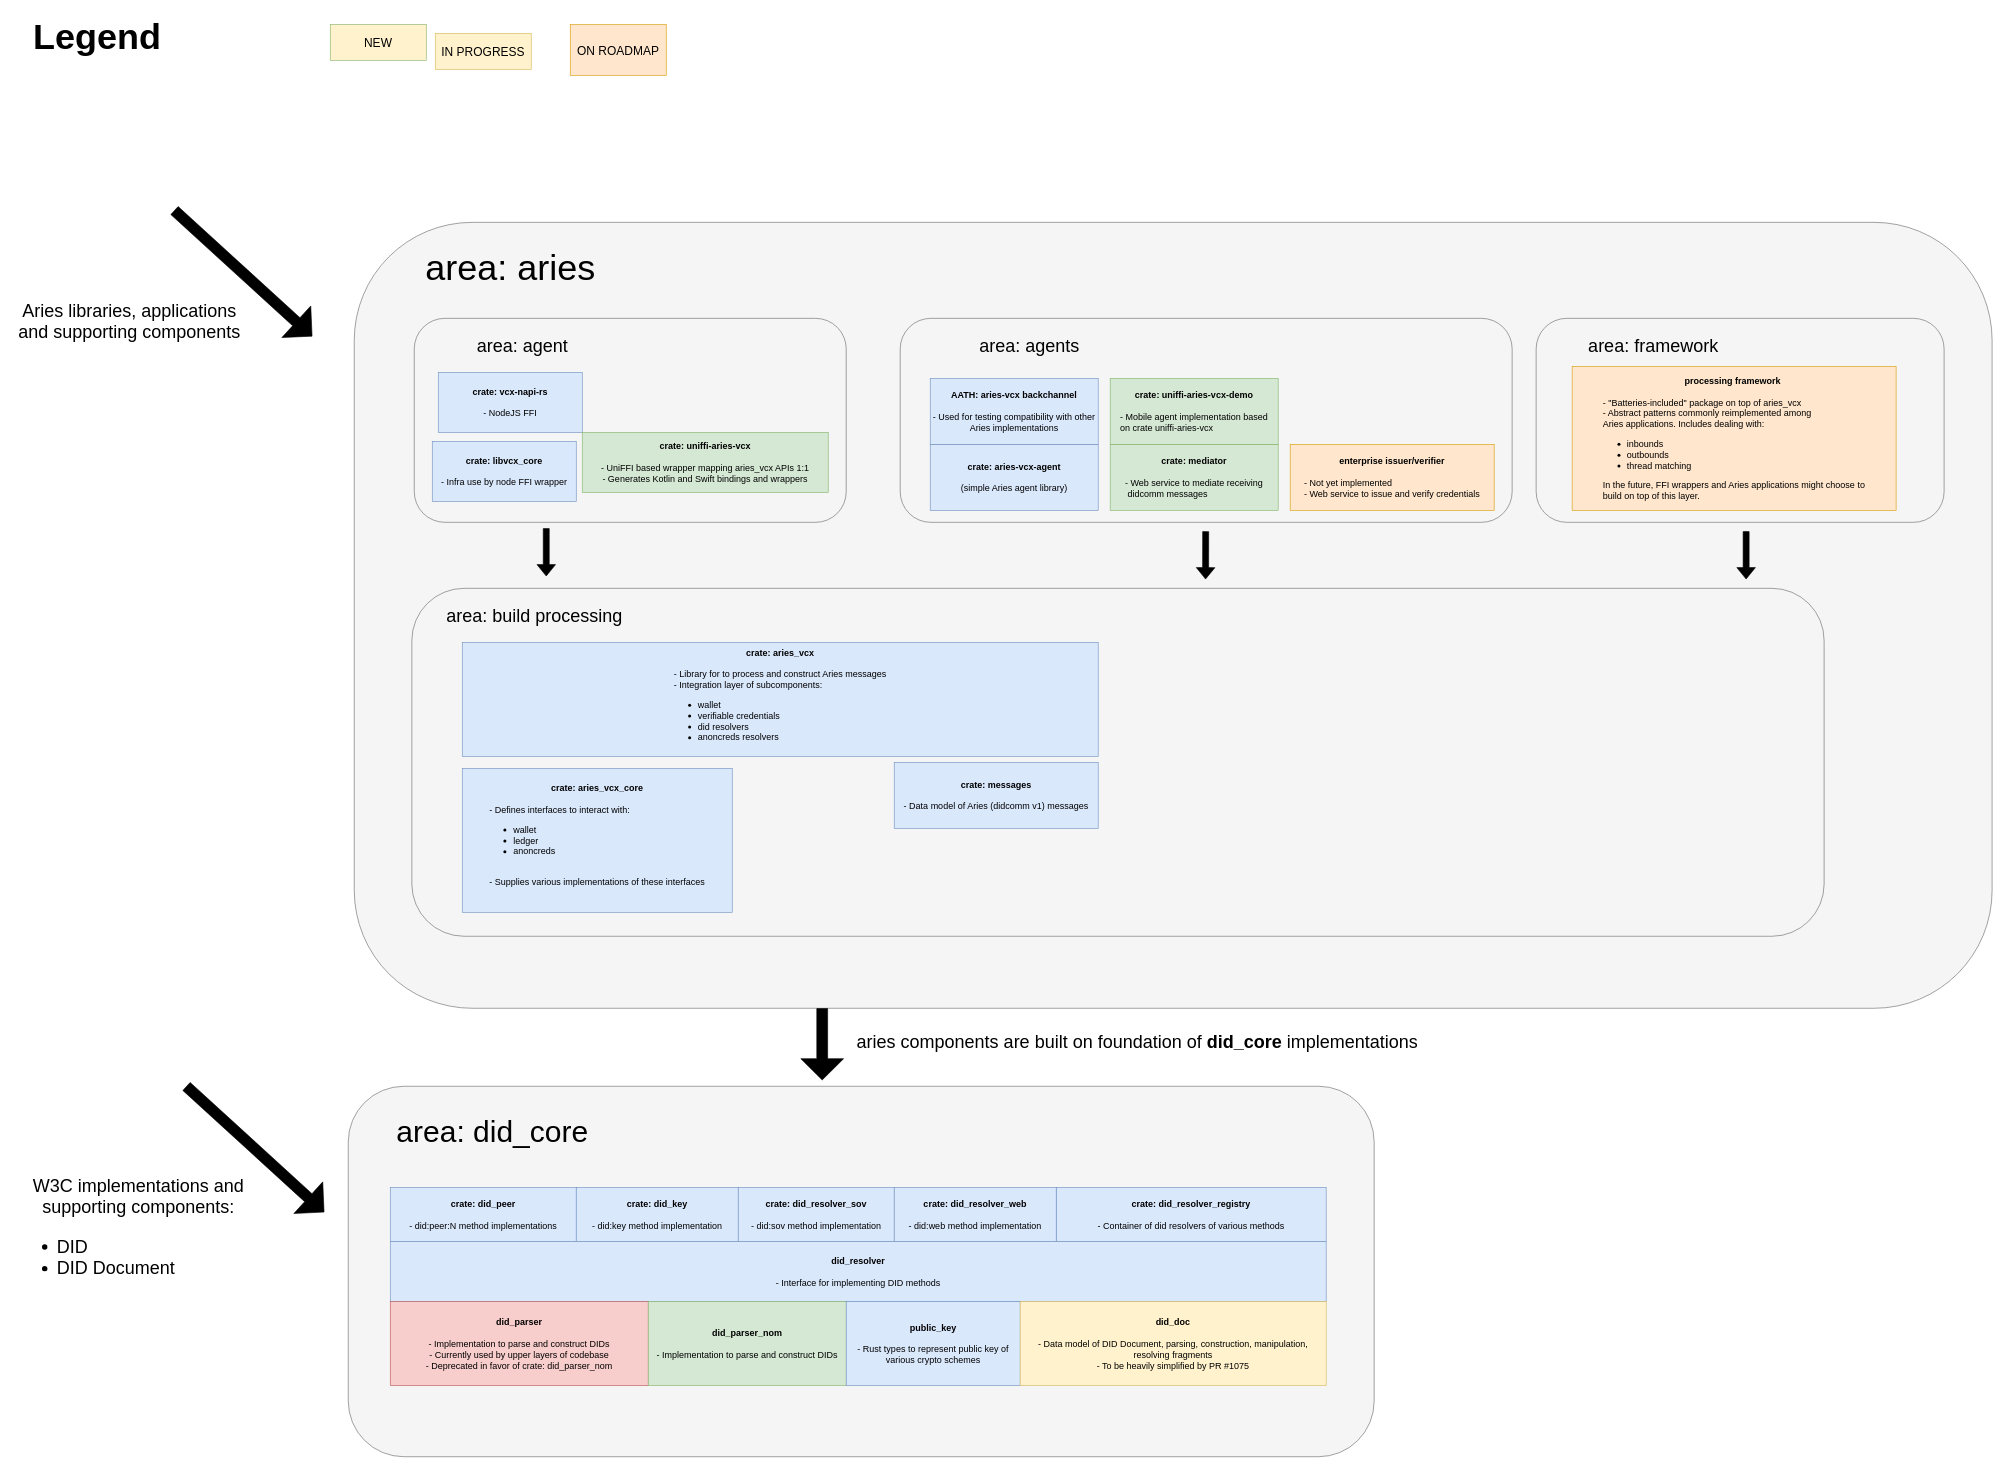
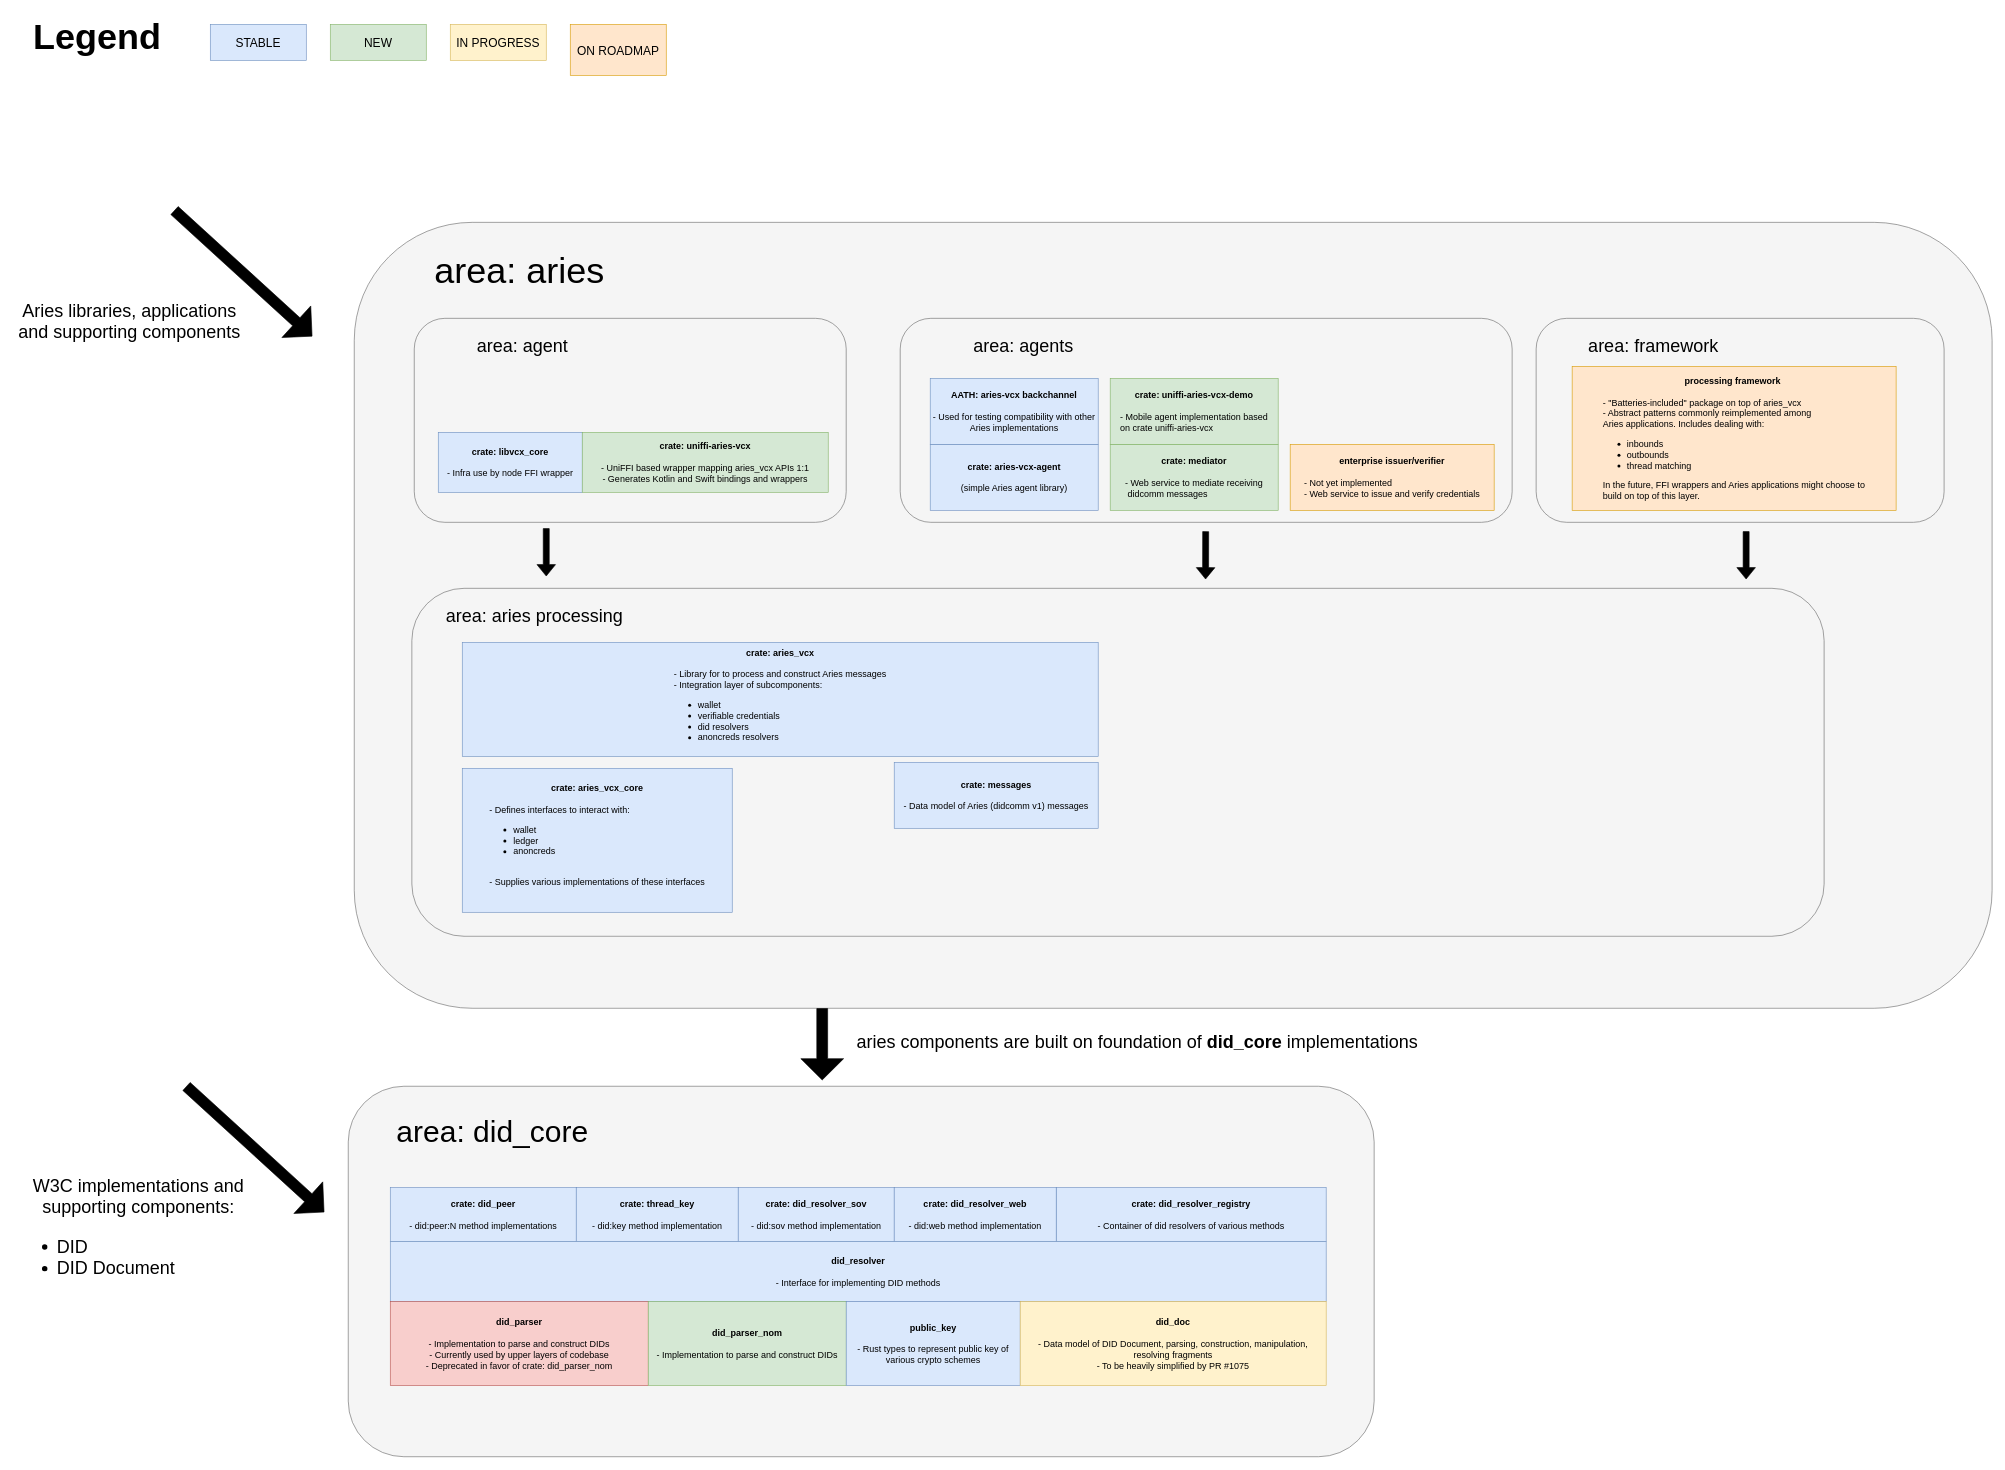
node "STABLE": added
node "NEW": fillcolor #fff2cc -> #d5e8d4
node "IN PROGRESS": moved (483, 51) -> (498, 42)
node "area: aries": moved (510, 267) -> (519, 270)
node "area: agents": moved (1029, 345) -> (1023, 345)
node "crate: vcx-napi-rs - NodeJS FFI": removed
node "crate: libvcx_core - Infra use by node FFI wrapper": moved (504, 471) -> (510, 462)
node "area: build processing": label "area: build processing" -> "area: aries processing"
node "crate: did_key - did:key method implementation": label "crate: did_key - did:key method implementation" -> "crate: thread_key - did:key method implementation"
